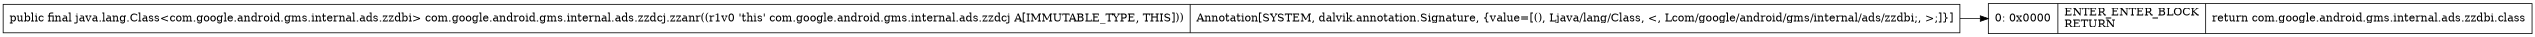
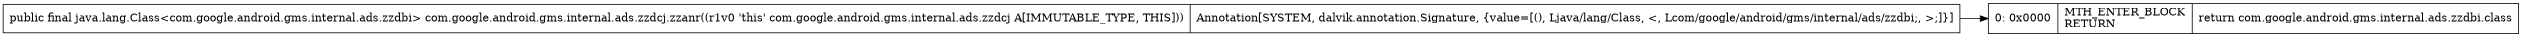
node "0: 0x0000": text "ENTER_ENTER_BLOCK" -> "MTH_ENTER_BLOCK"
